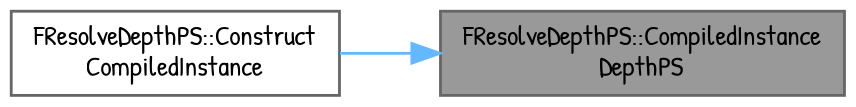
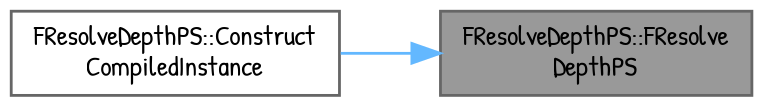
node "FResolveDepthPS::CompiledInstance DepthPS": label "FResolveDepthPS::CompiledInstance DepthPS" -> "FResolveDepthPS::FResolve DepthPS"
